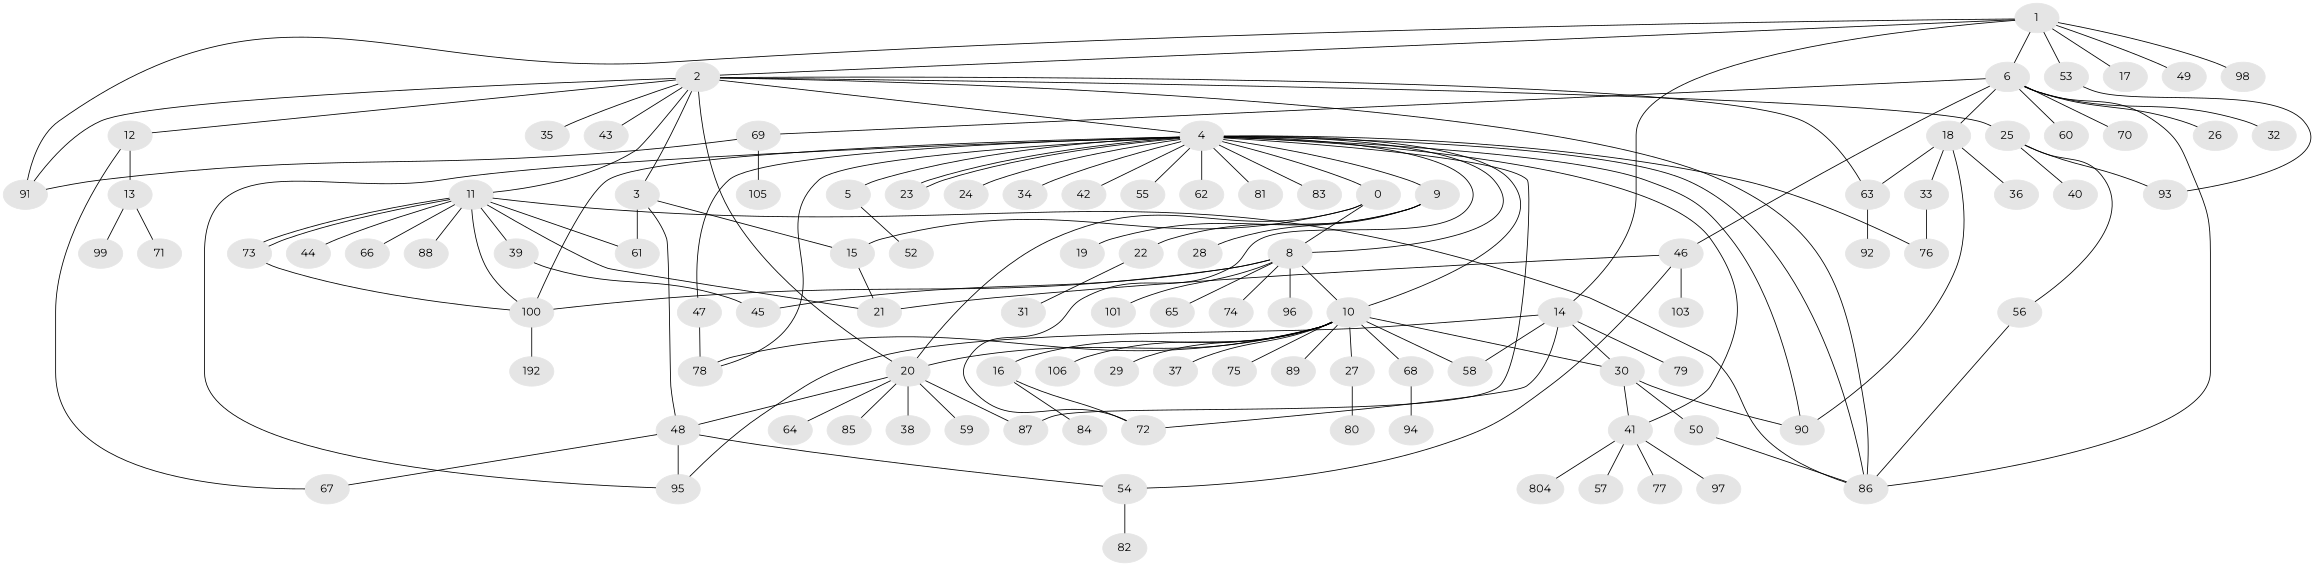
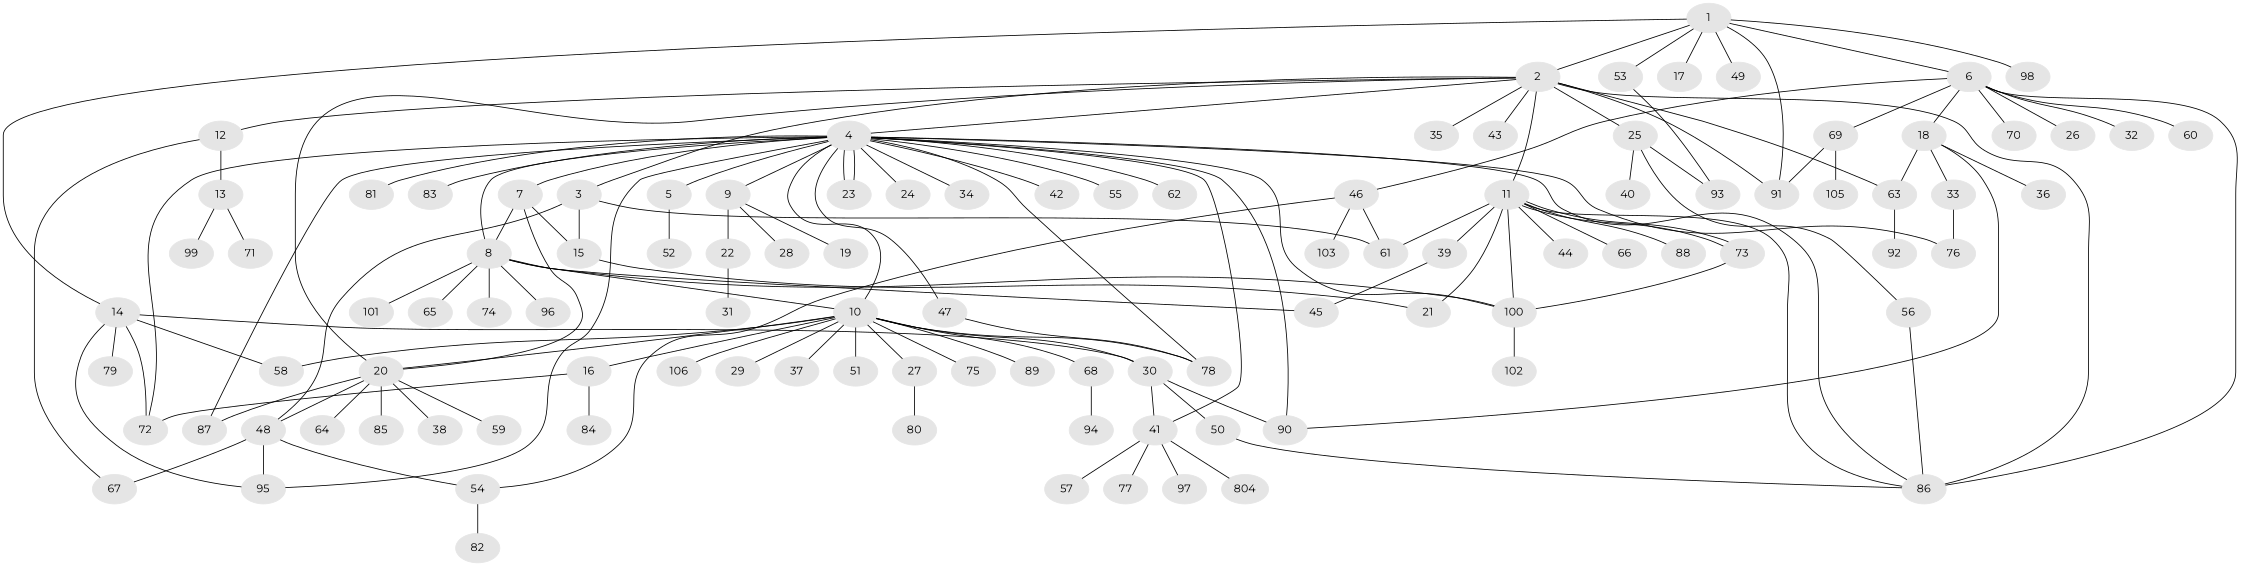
node "0": label "0" -> "7"
edge "46" -- "21": now "46" -- "61"
node "192": label "192" -> "102"
node "51": added
